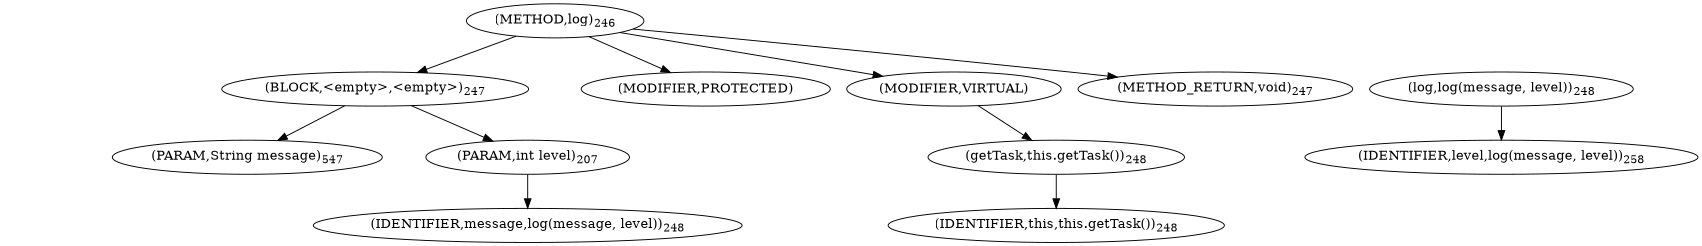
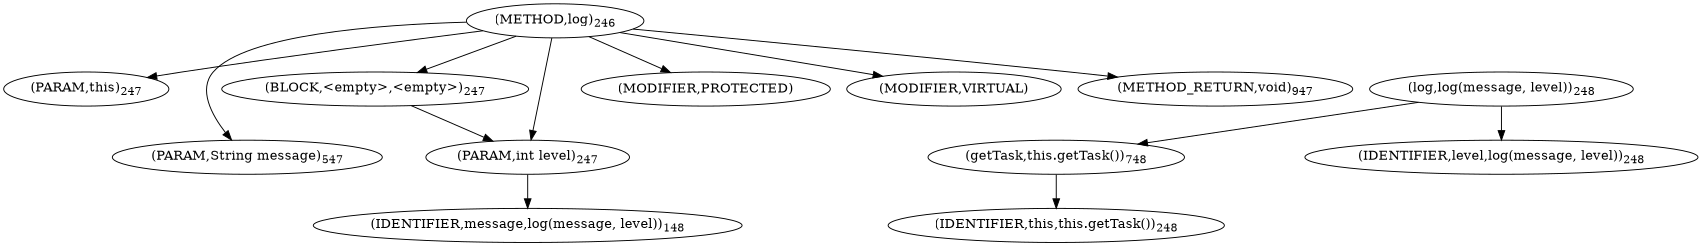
edge "(METHOD,log)" -> "(PARAM,int level)": added
node "(METHOD_RETURN,void)": text "247" -> "947"
node "(PARAM,this)": added
edge "(MODIFIER,VIRTUAL)" -> "(getTask,this.getTask())": now "(log,log(message, level))" -> "(getTask,this.getTask())"
edge "(BLOCK,<empty>,<empty>)" -> "(PARAM,String message)": now "(METHOD,log)" -> "(PARAM,String message)"
node "(PARAM,int level)": text "207" -> "247"
node "(getTask,this.getTask())": text "248" -> "748"
node "(IDENTIFIER,level,log(message, level))": text "258" -> "248"
node "(IDENTIFIER,message,log(message, level))": text "248" -> "148"
